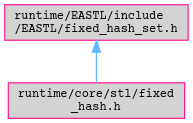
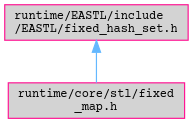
node "runtime/core/stl/fixed _hash.h": label "runtime/core/stl/fixed _hash.h" -> "runtime/core/stl/fixed _map.h"
